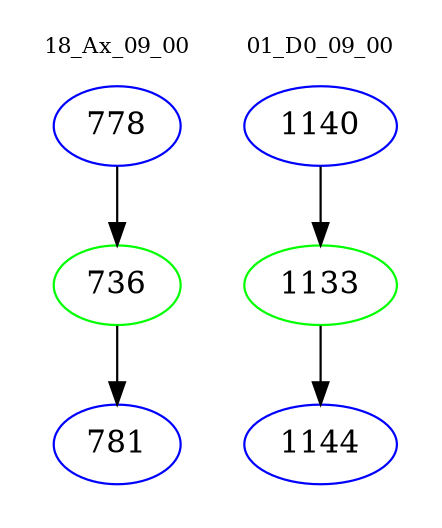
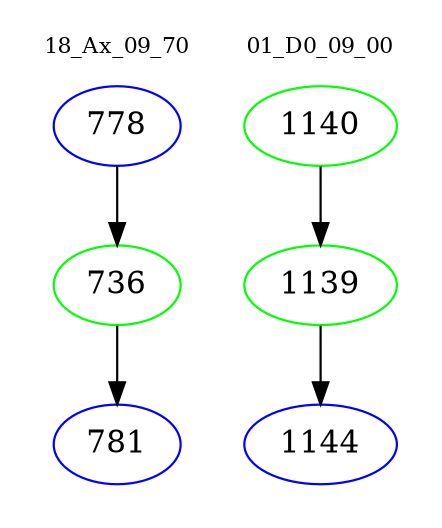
cluster "18_Ax_09_00": label "18_Ax_09_00" -> "18_Ax_09_70"
node "1140": color blue -> green
node "1133": label "1133" -> "1139"
